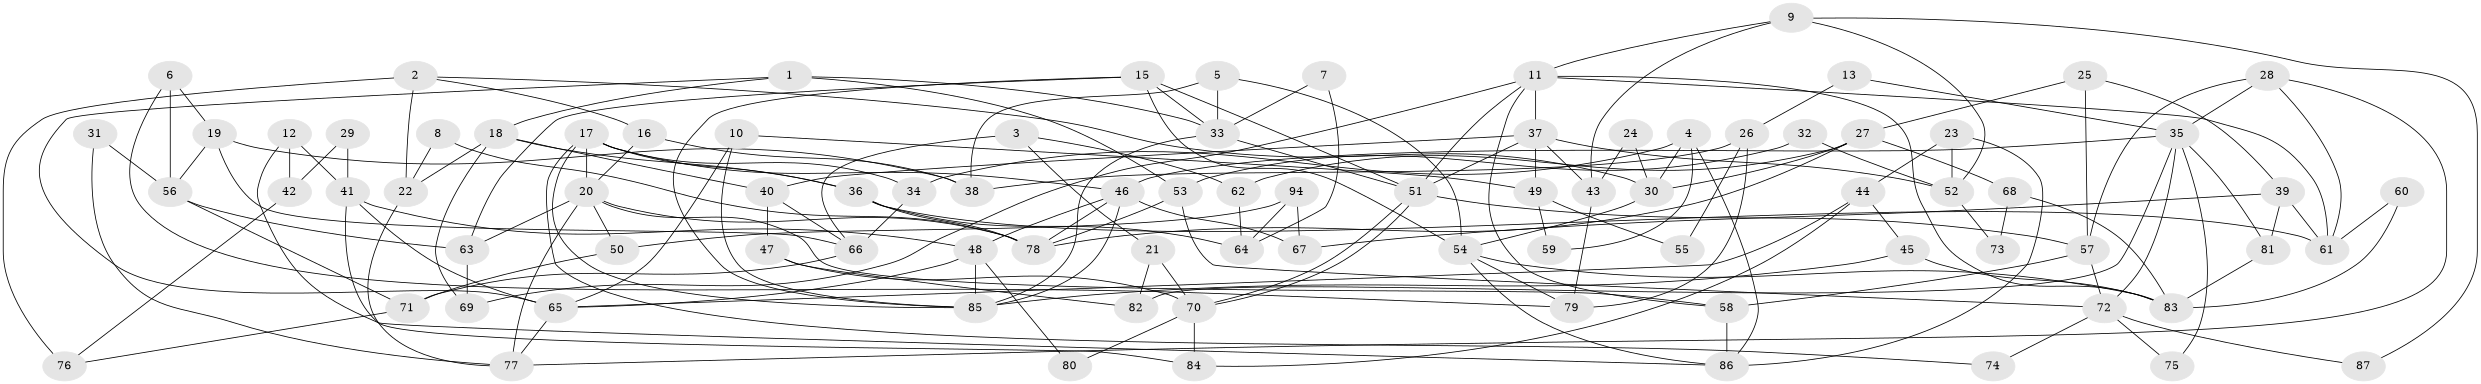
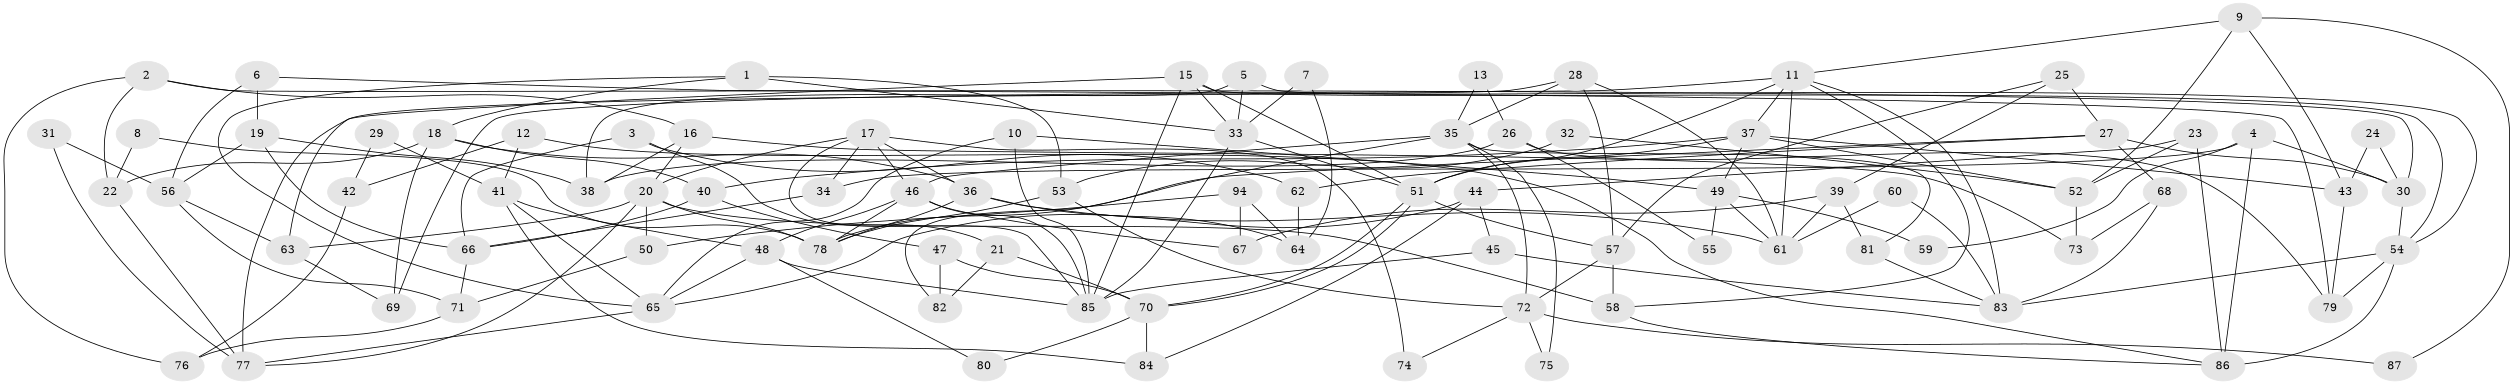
edge "16" -- "73": added
edge "49" -- "61": added
